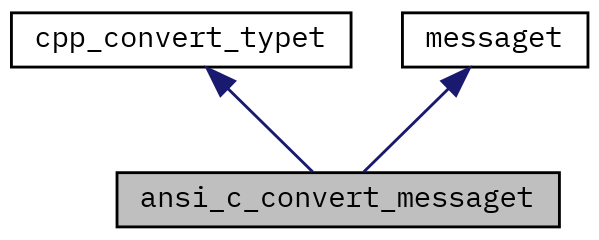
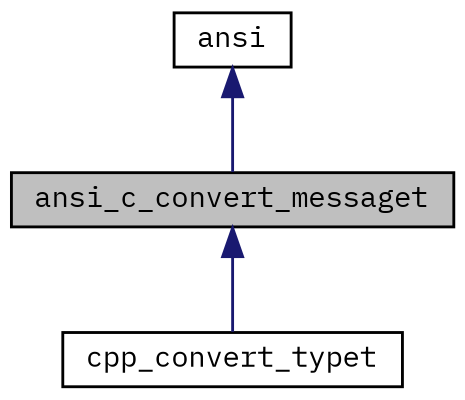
node "messaget": label "messaget" -> "ansi"
edge "ansi_c_convert_messaget" -> "cpp_convert_typet": reversed
